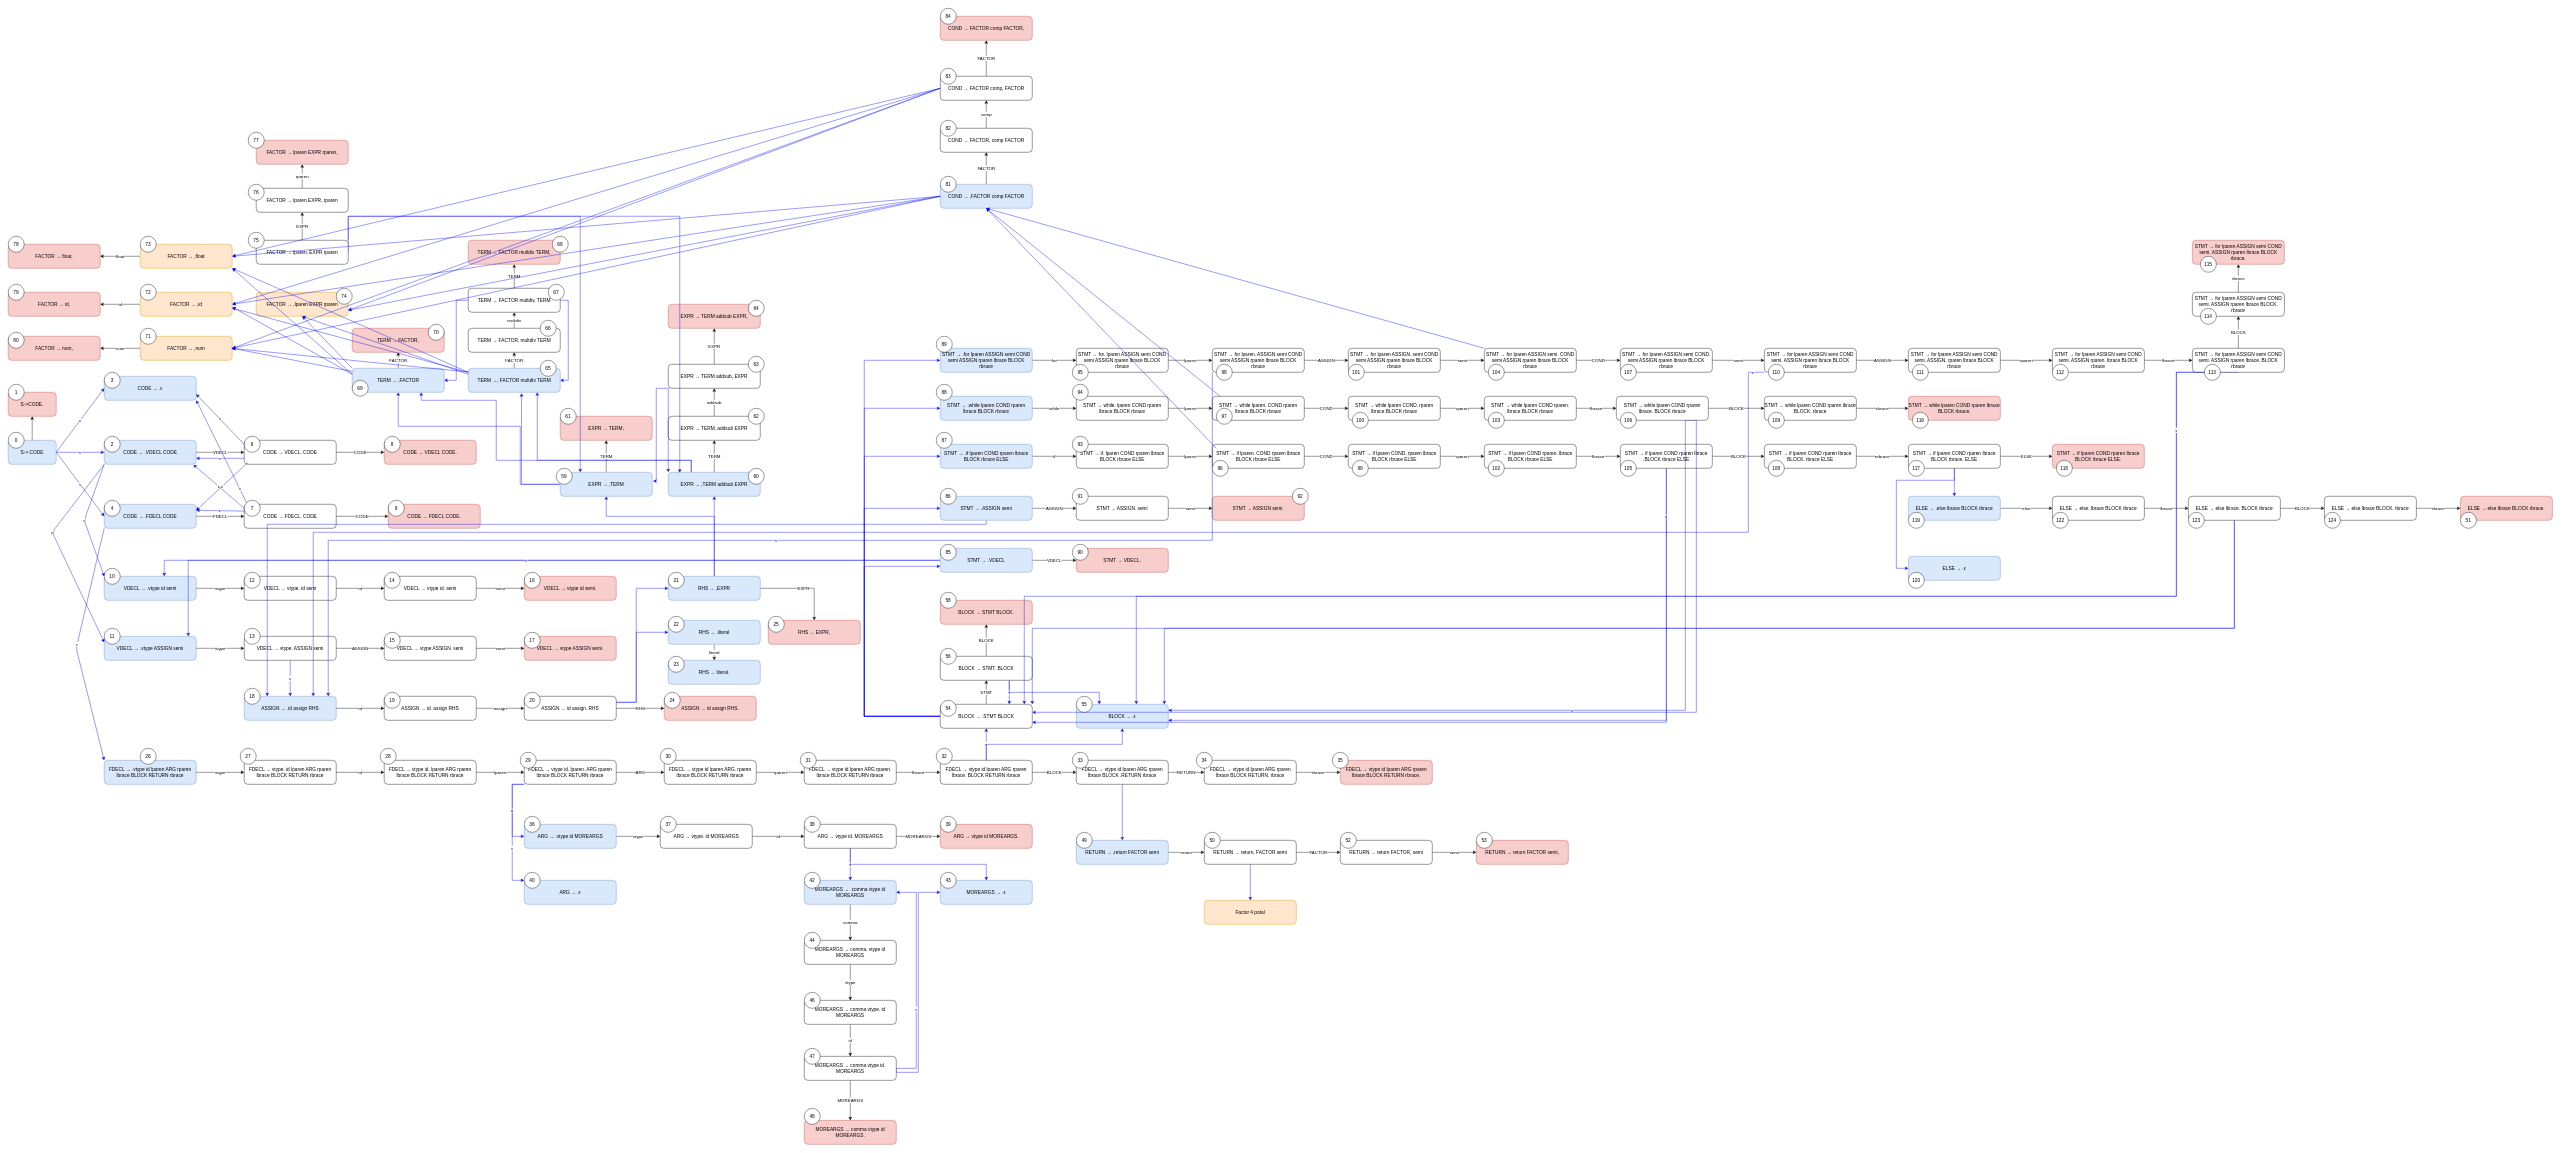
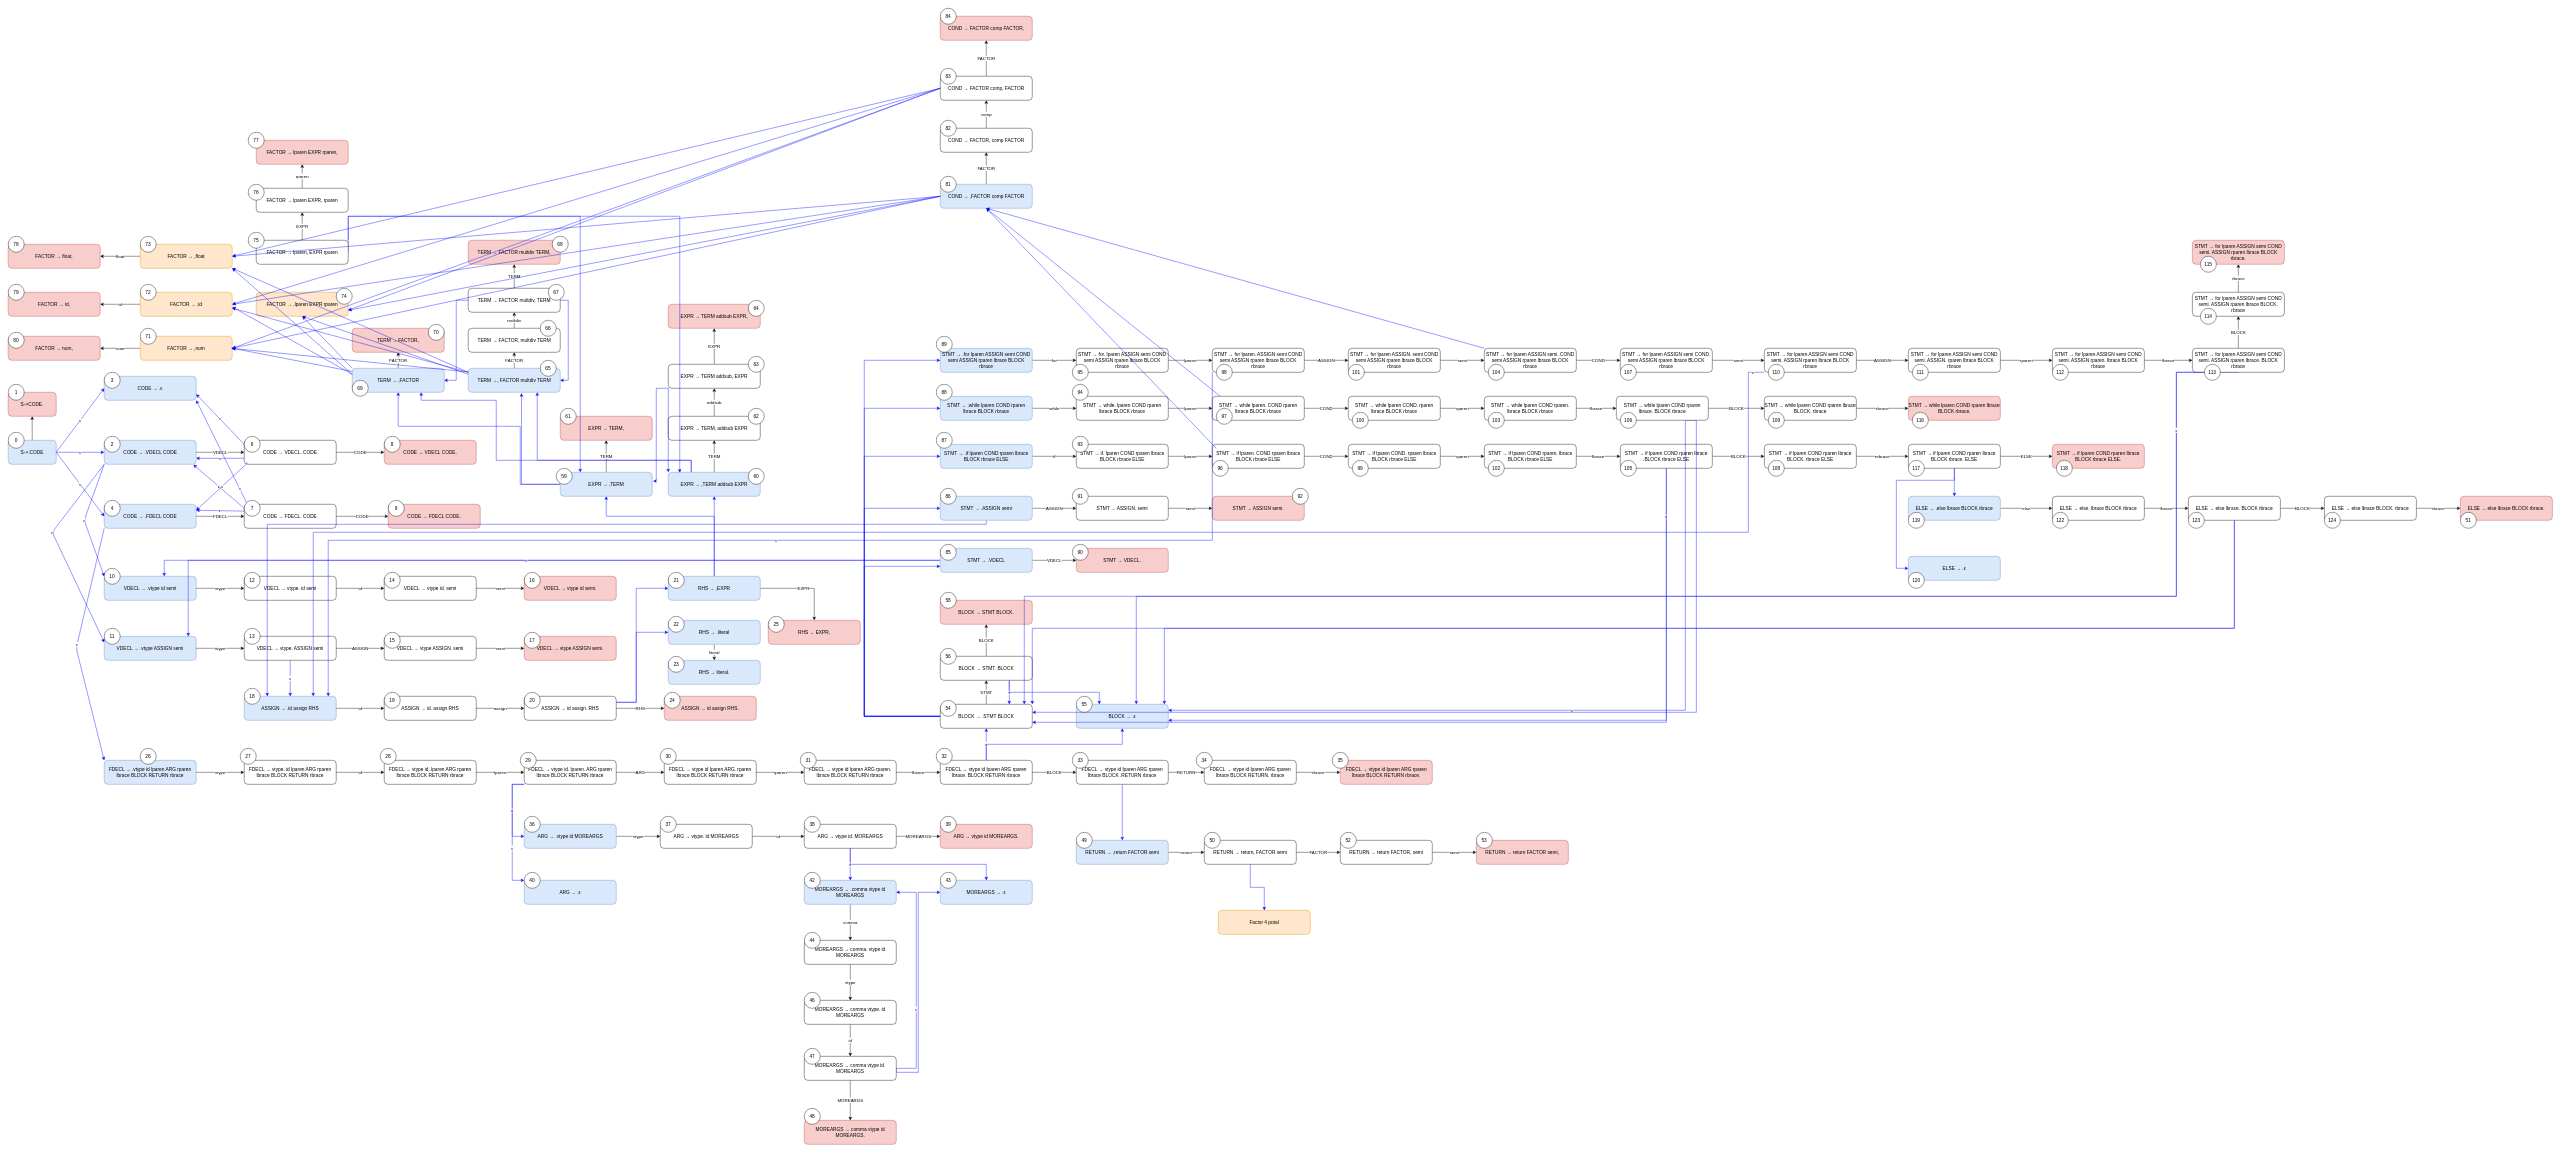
node "Factor 4 potal": moved (1250, 912) -> (1264, 922)
